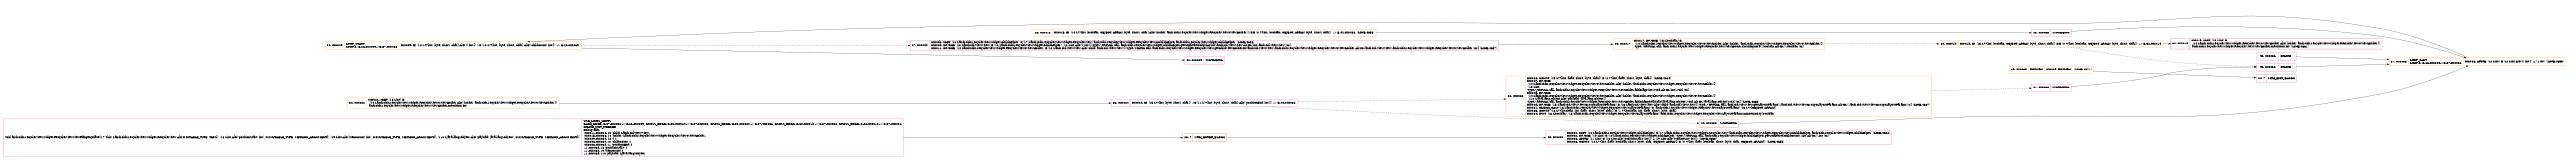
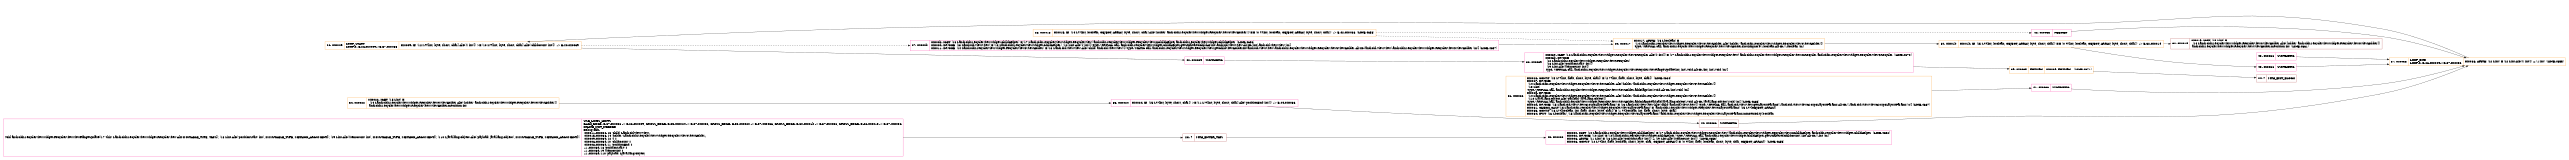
edge "28: 0x0015" -> "42: 0x0036": style solid -> dashed
node "42: 0x0036": text "SYNTHETIC" -> "NEEDED"
edge "28: 0x0015" -> "29: 0x0017": added
node "29: 0x0017": text "0x0017: INVOKE  (r5 I:boolean) =" -> "0x0017: ARITH  (r5 I:boolean) ="
edge "29: 0x0017" -> "30: 0x001b": style dashed -> solid
node "43: 0x0036": text "INLINE" -> "SYNTHETIC"
node "37: 0x0036": text "LOOP_CAST" -> "LOOP_END"
edge "30: 0x001b" -> "45: 0x0036": style dashed -> solid
node "38: 0x0039": added
node "45: 0x0036": text "INLINE" -> "SYNTHETIC"
edge "41: 0x0036" -> "45: 0x0036": now "41: 0x0036" -> "37: 0x0036"
edge "36: 0x0026" -> "41: 0x0036": style dashed -> solid
edge "35: 0x0024" -> "36: 0x0026": removed
edge "35: 0x0024" -> "44: 0x0036": style dashed -> solid
node "23: ?": text "MTH_ENTER_BLOCK" -> "MTH_ENTER_THIS"
